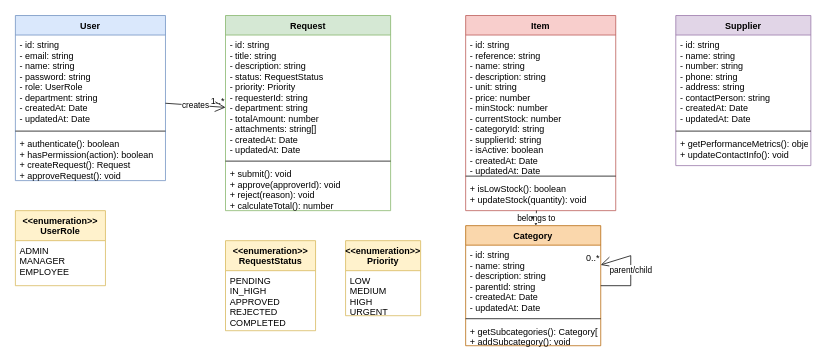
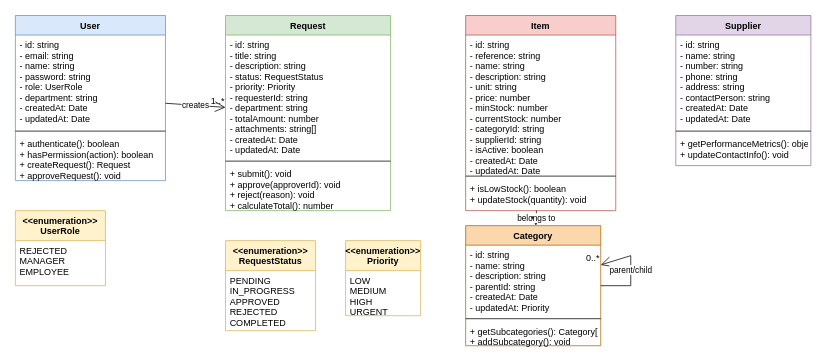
node "ADMIN MANAGER EMPLOYEE": label "ADMIN MANAGER EMPLOYEE" -> "REJECTED MANAGER EMPLOYEE"
node "- id: string - name: string - description: string - parentId: string - createdAt: Date - updatedAt: Date": label "- id: string - name: string - description: string - parentId: string - createdAt: Date - updatedAt: Date" -> "- id: string - name: string - description: string - parentId: string - createdAt: Date - updatedAt: Priority"
node "PENDING IN_HIGH APPROVED REJECTED COMPLETED": label "PENDING IN_HIGH APPROVED REJECTED COMPLETED" -> "PENDING IN_PROGRESS APPROVED REJECTED COMPLETED"
